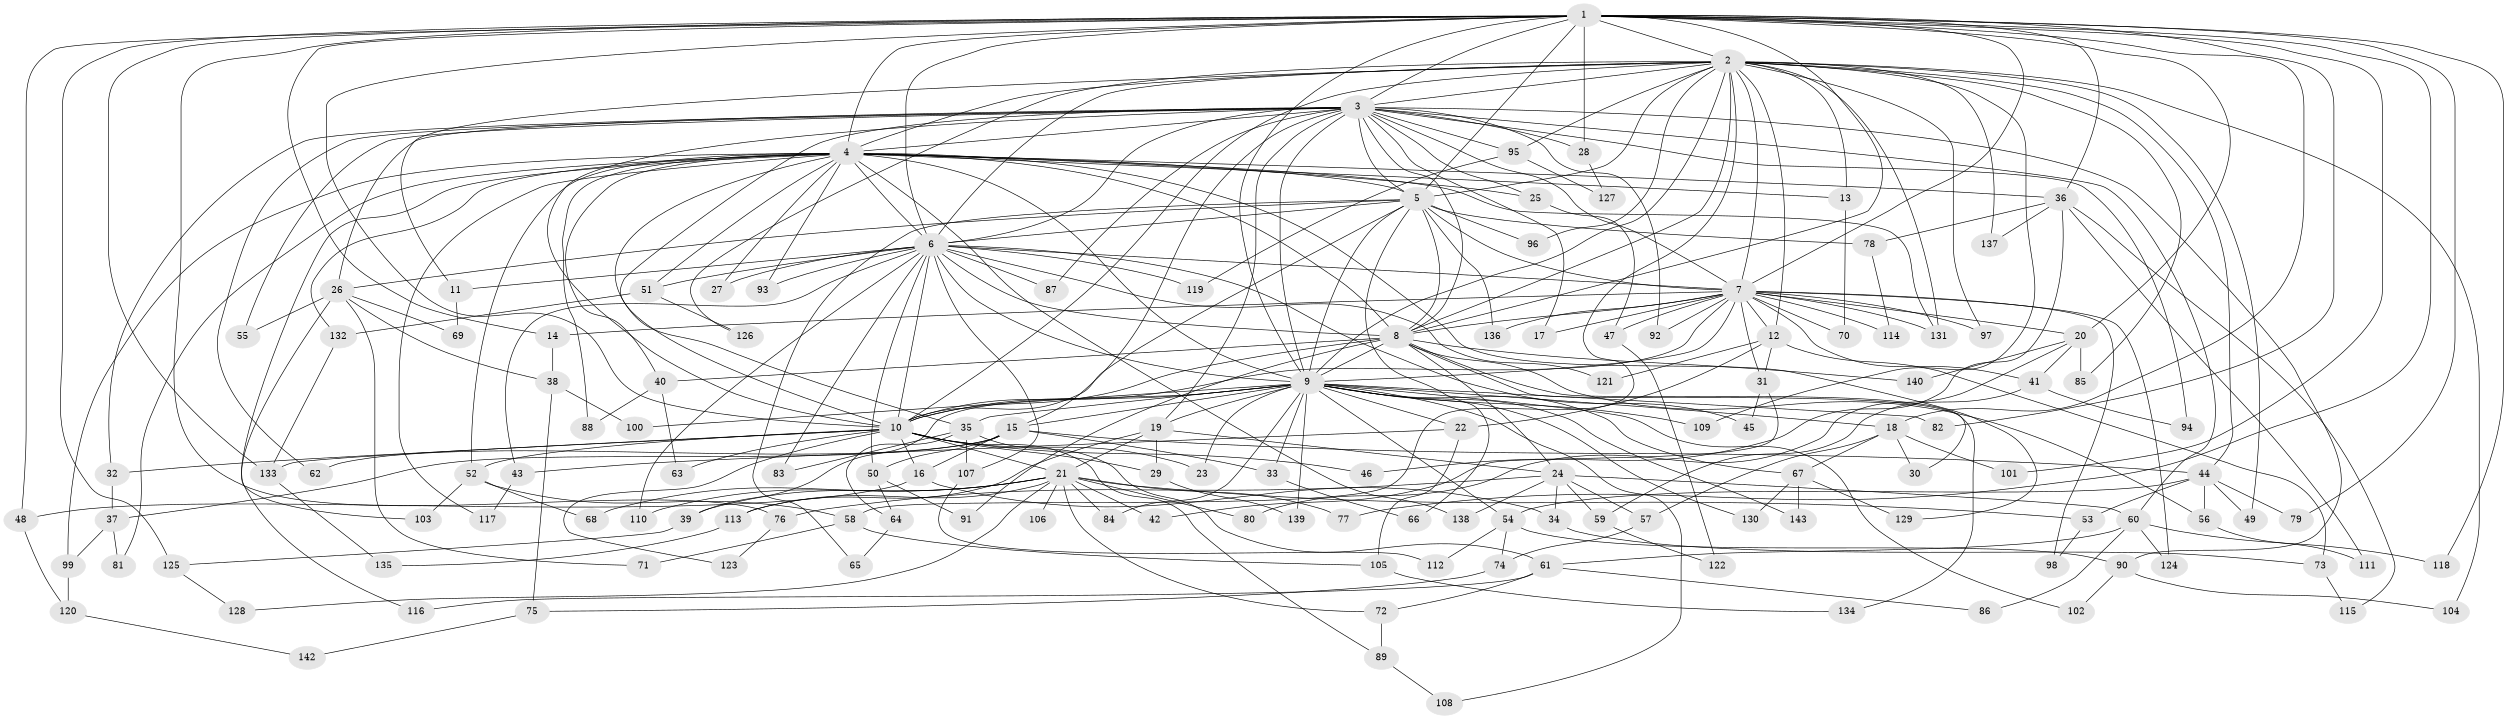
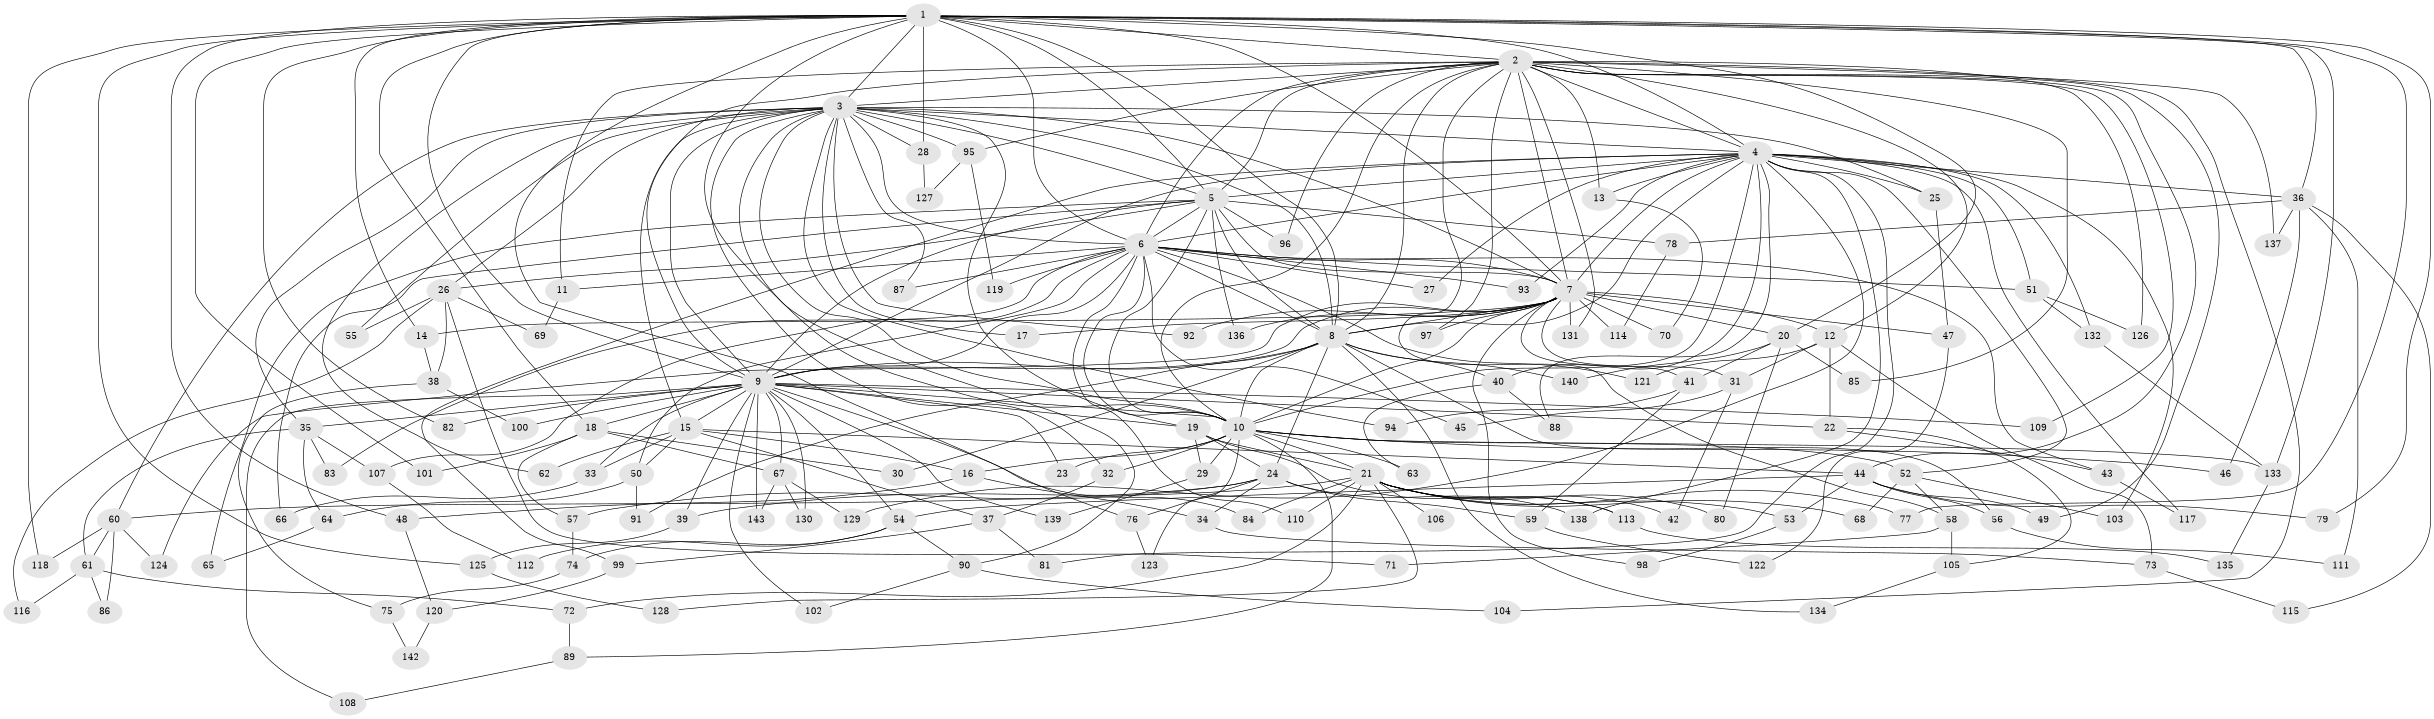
edge "4" -- "131": now "4" -- "7"
